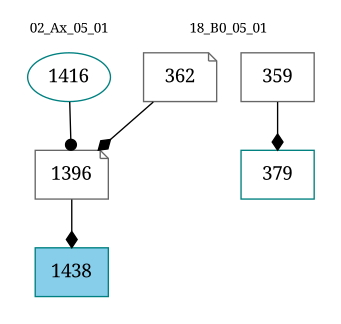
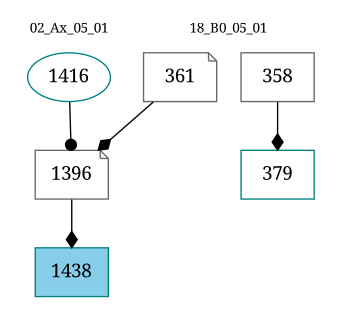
node "362": label "362" -> "361"
node "359": label "359" -> "358"
